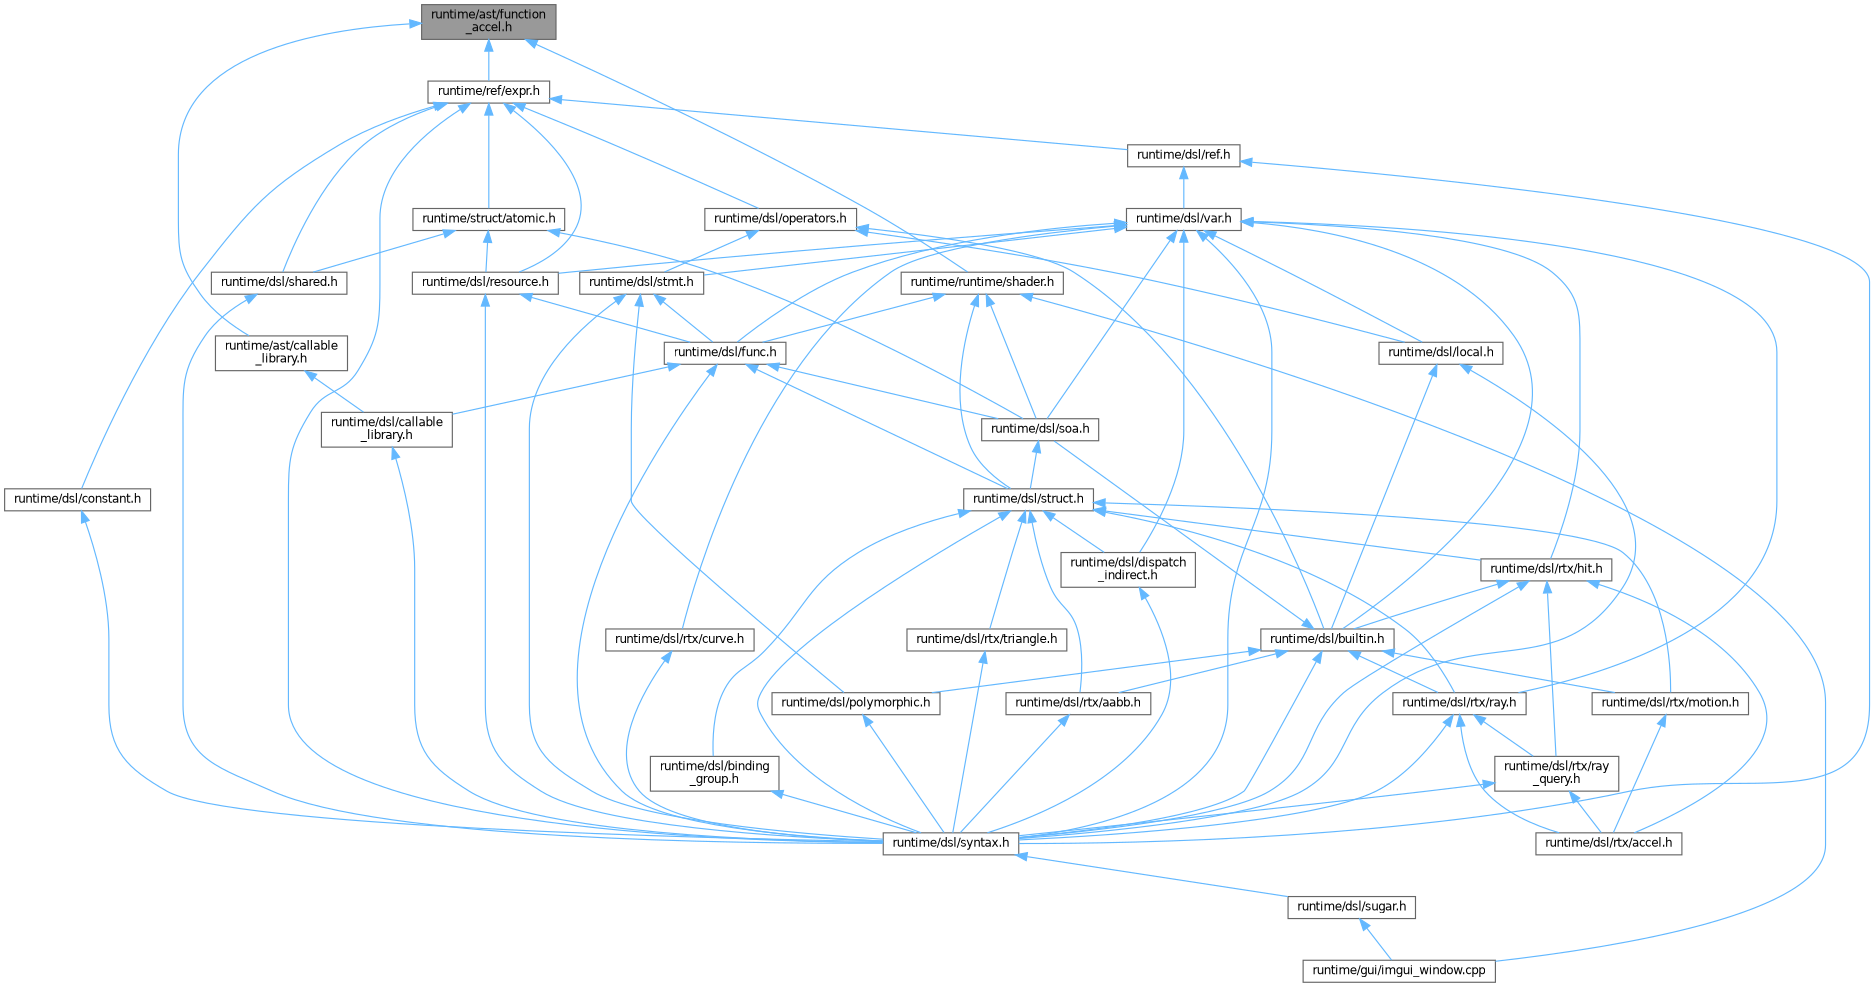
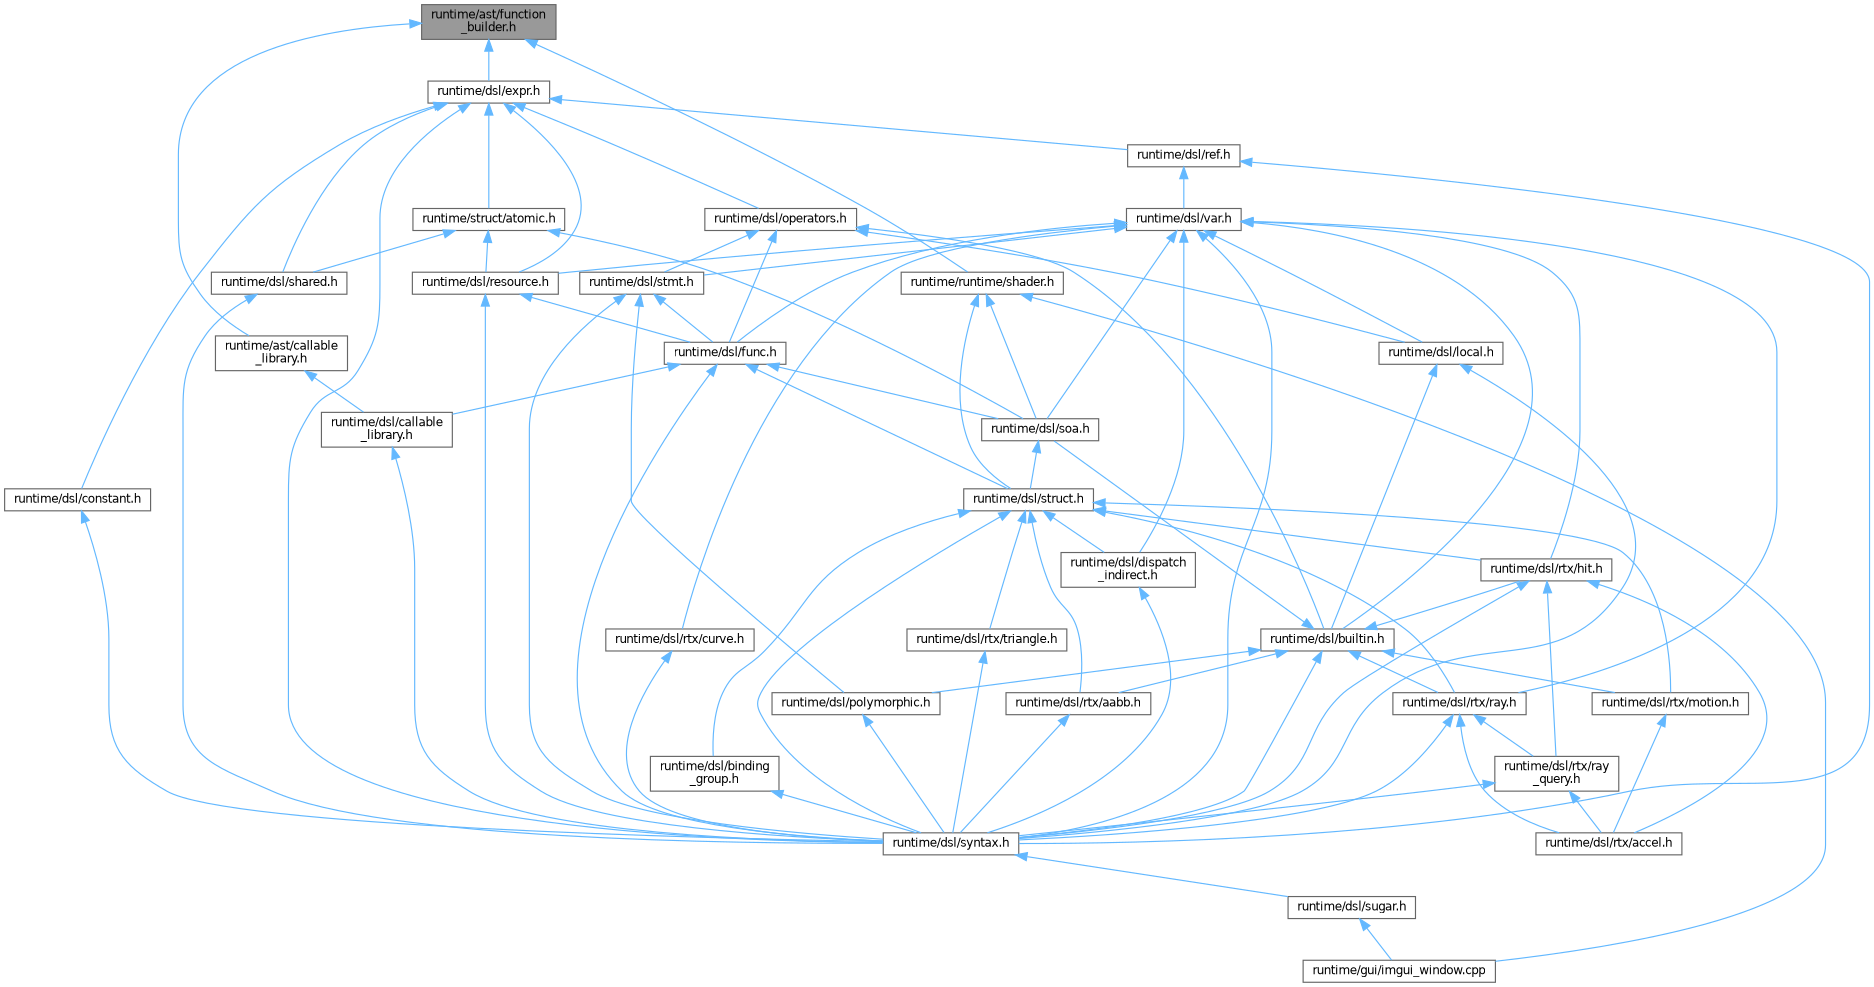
node "runtime/ast/function _accel.h": label "runtime/ast/function _accel.h" -> "runtime/ast/function _builder.h"
node "runtime/ref/expr.h": label "runtime/ref/expr.h" -> "runtime/dsl/expr.h"
edge "runtime/dsl/func.h" -> "runtime/runtime/shader.h": now "runtime/dsl/func.h" -> "runtime/dsl/operators.h"
edge "runtime/dsl/builtin.h" -> "runtime/dsl/rtx/hit.h": reversed
